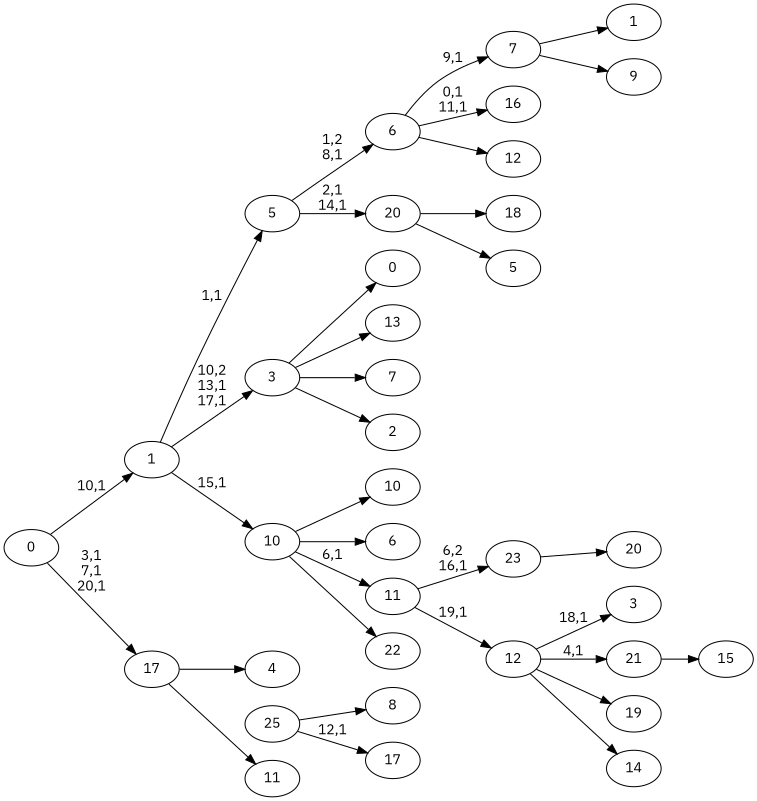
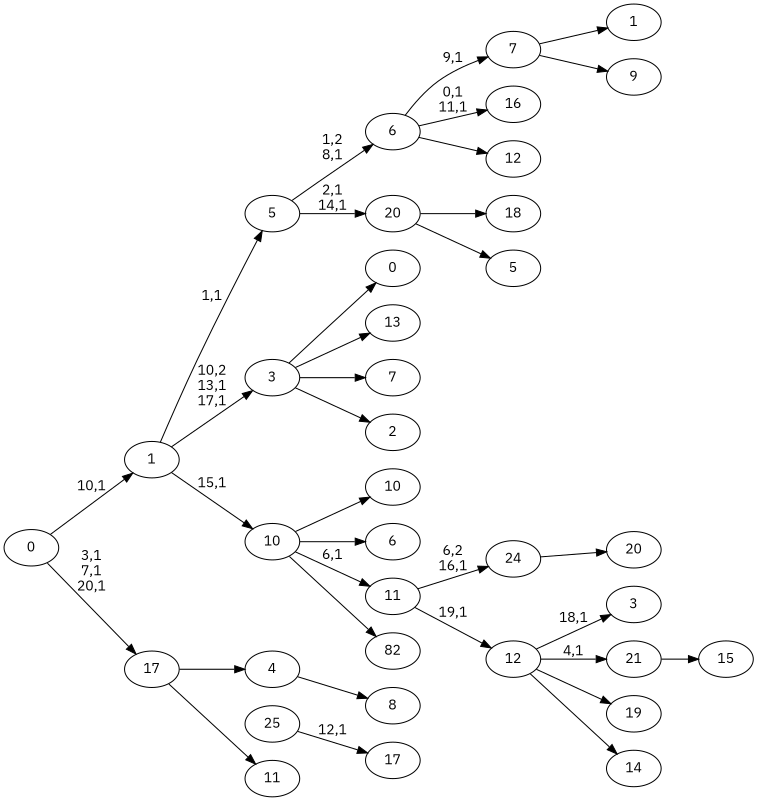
node "23": label "23" -> "24"
node "22": label "22" -> "82"
edge "25" -> "8": now "4" -> "8"
